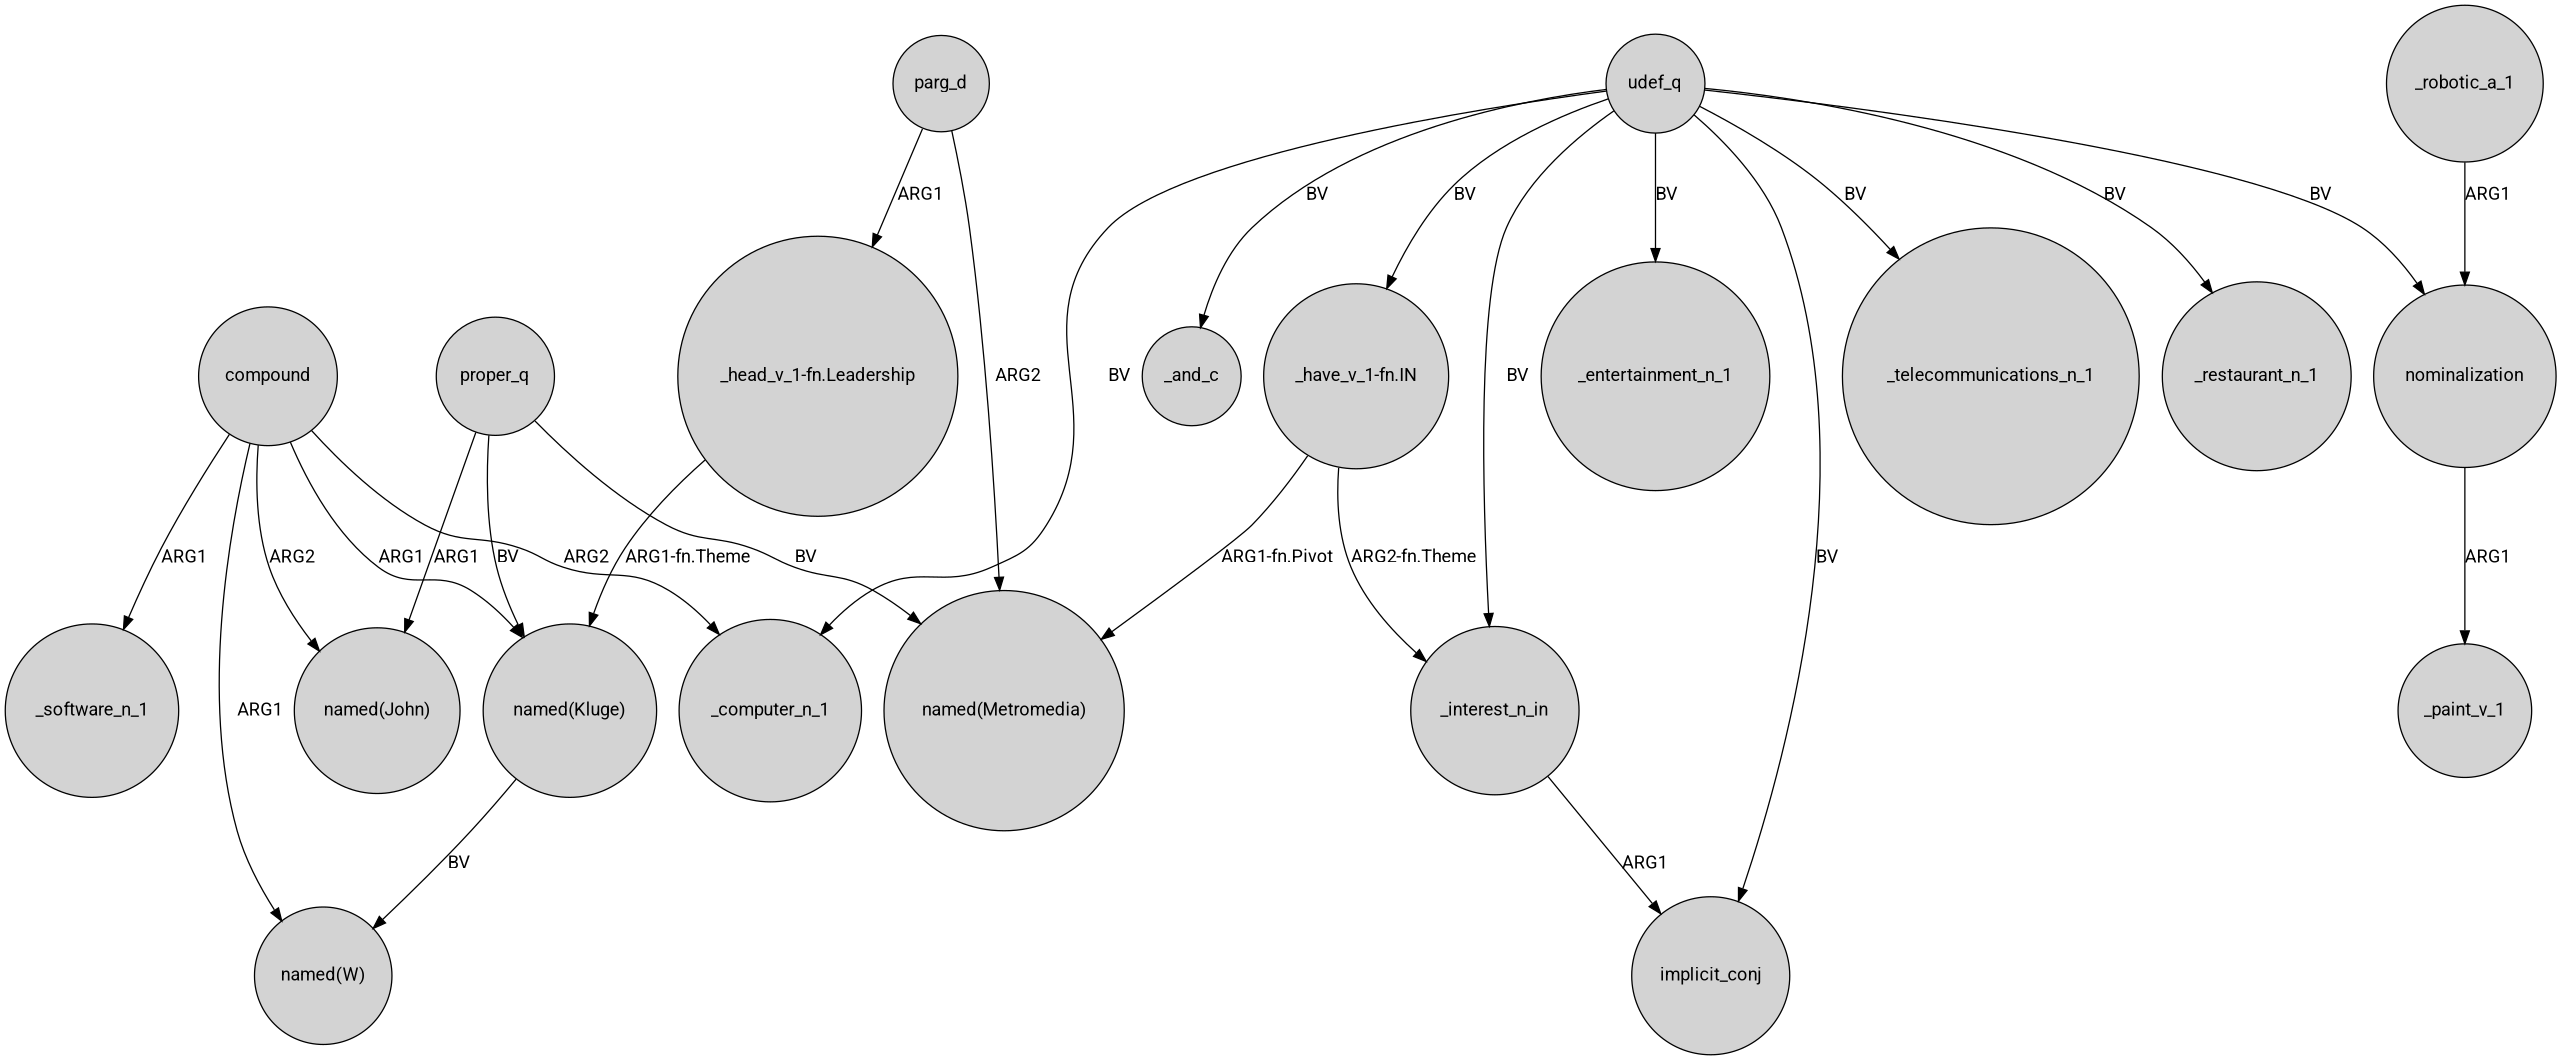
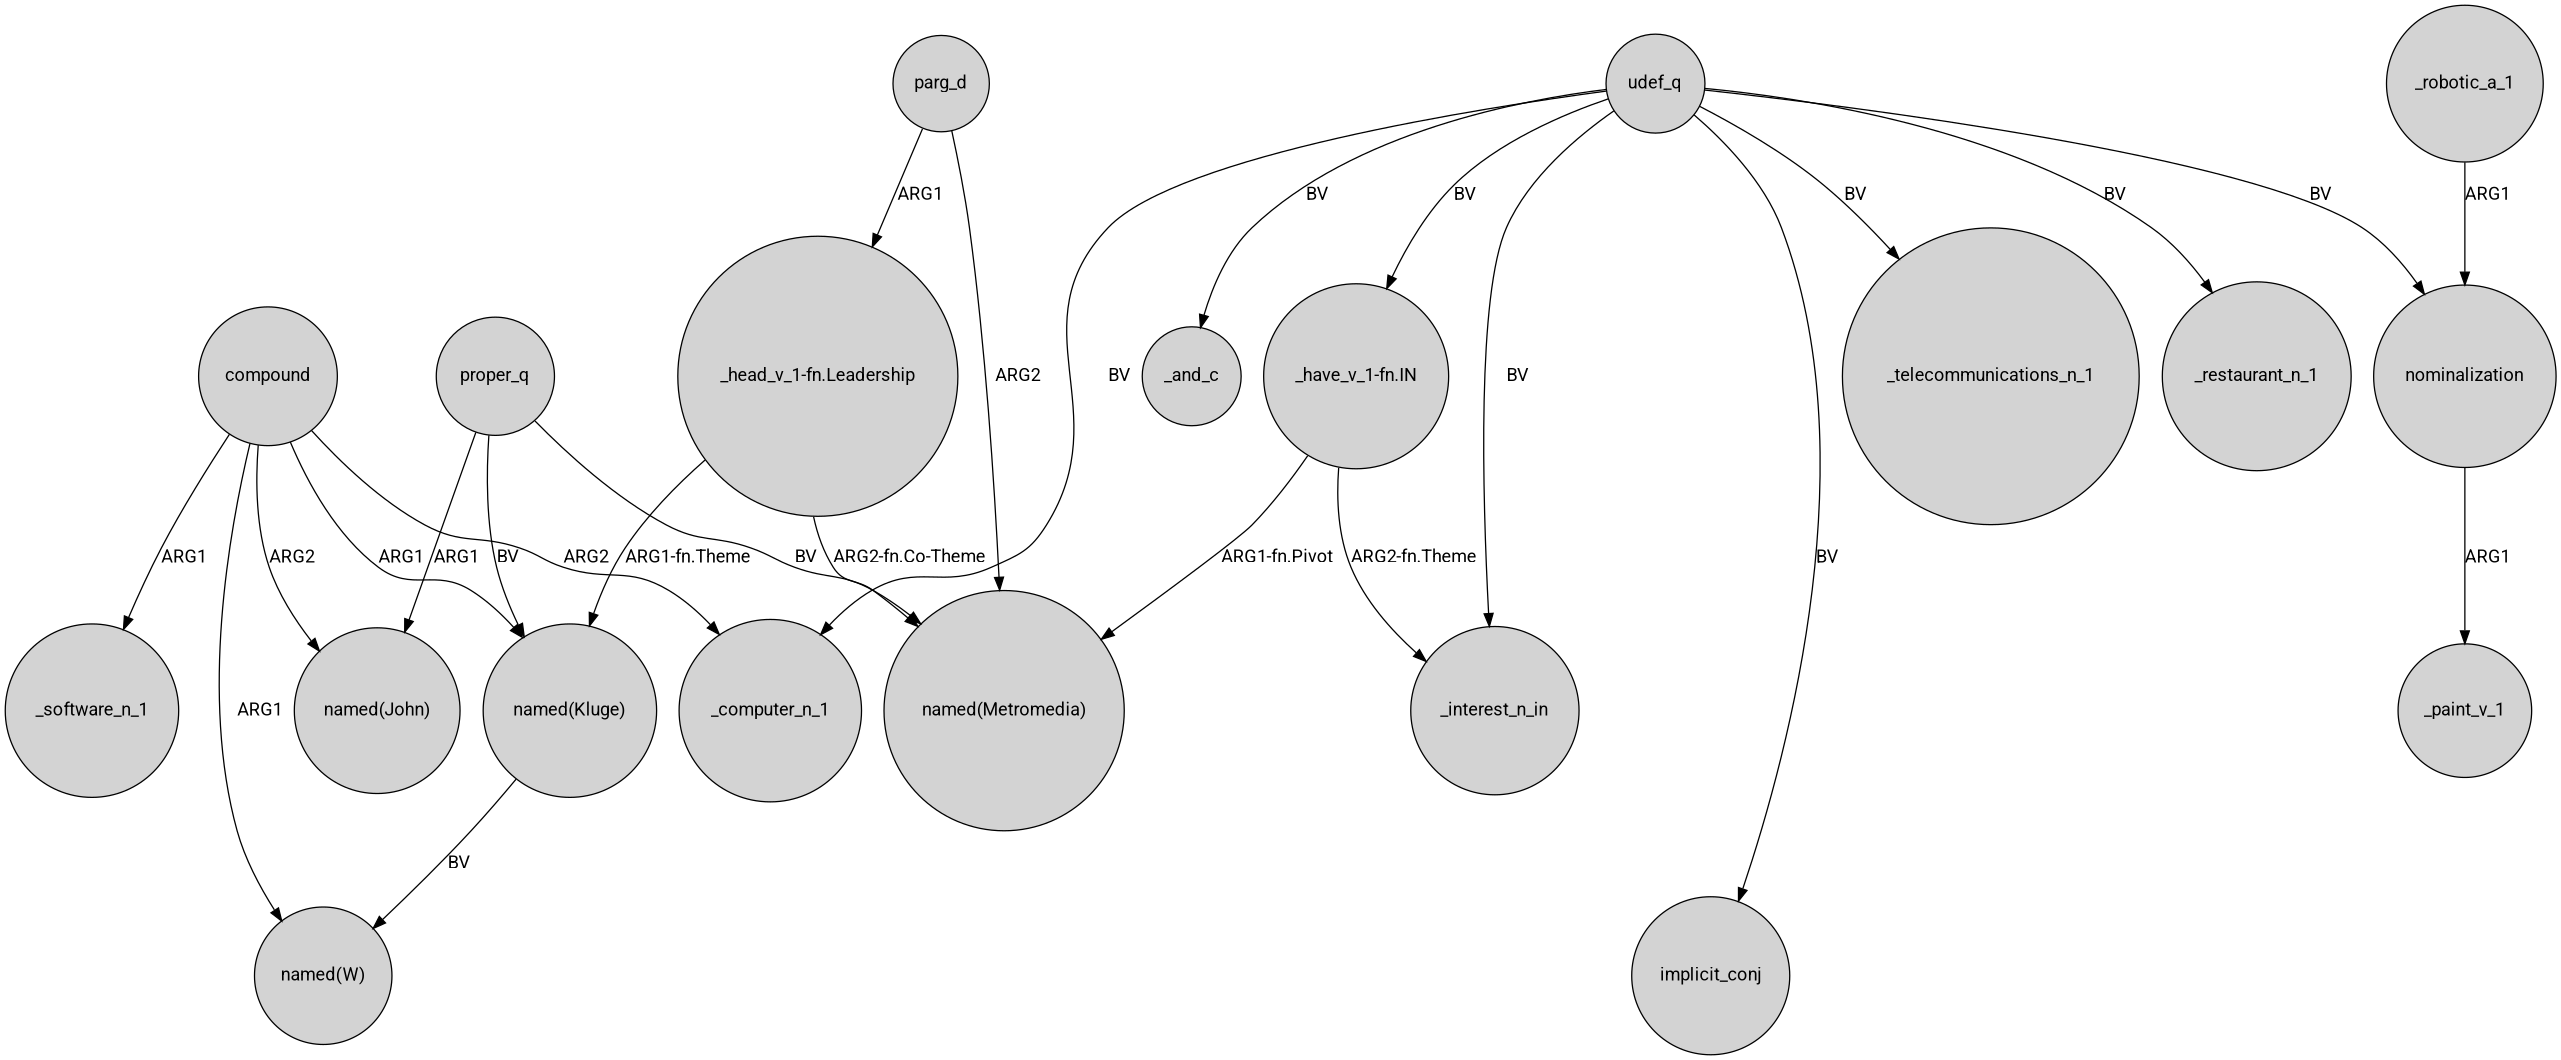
node "_entertainment_n_1": removed
edge "_head_v_1-fn.Leadership" -> "named(Metromedia)": added, label "ARG2-fn.Co-Theme"
edge "_interest_n_in" -> "implicit_conj": removed, label "ARG1"
